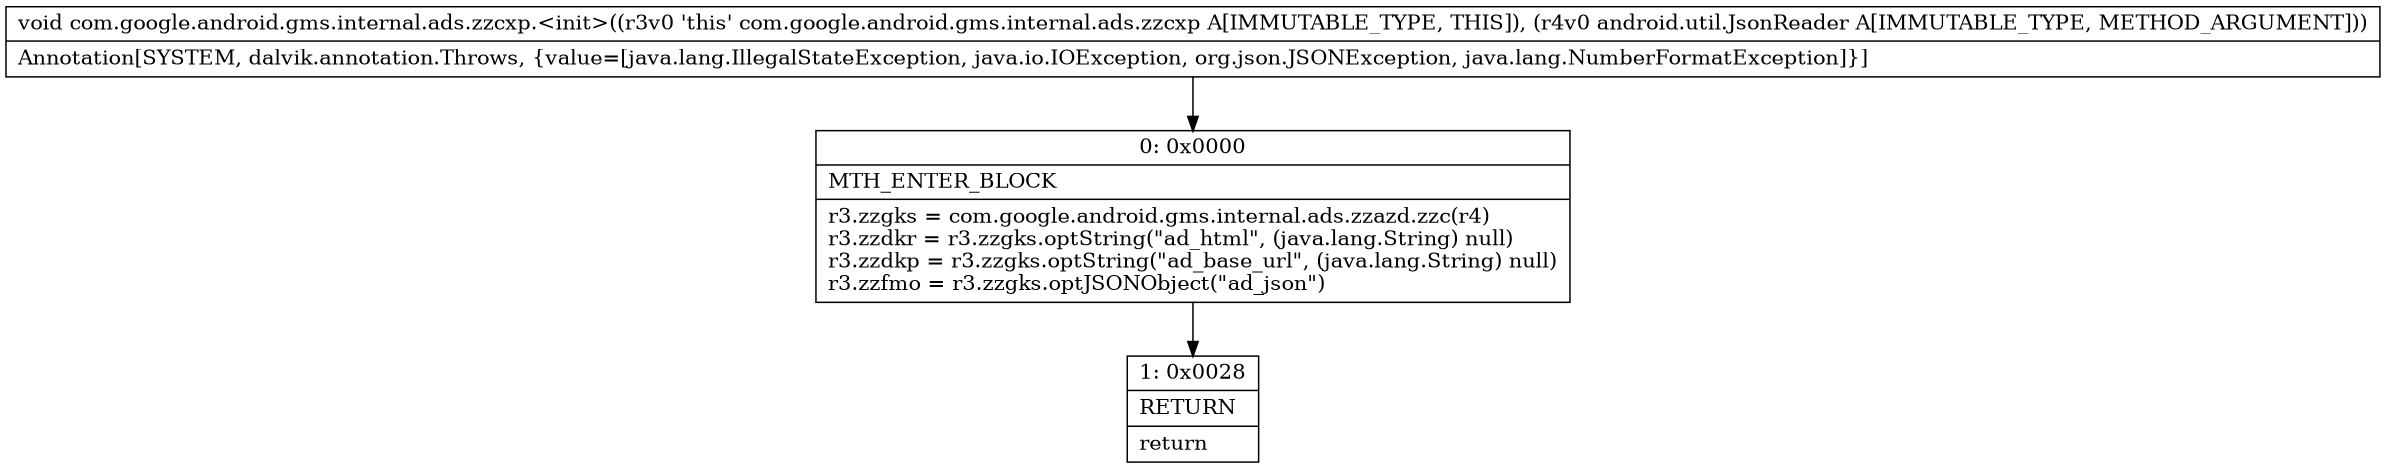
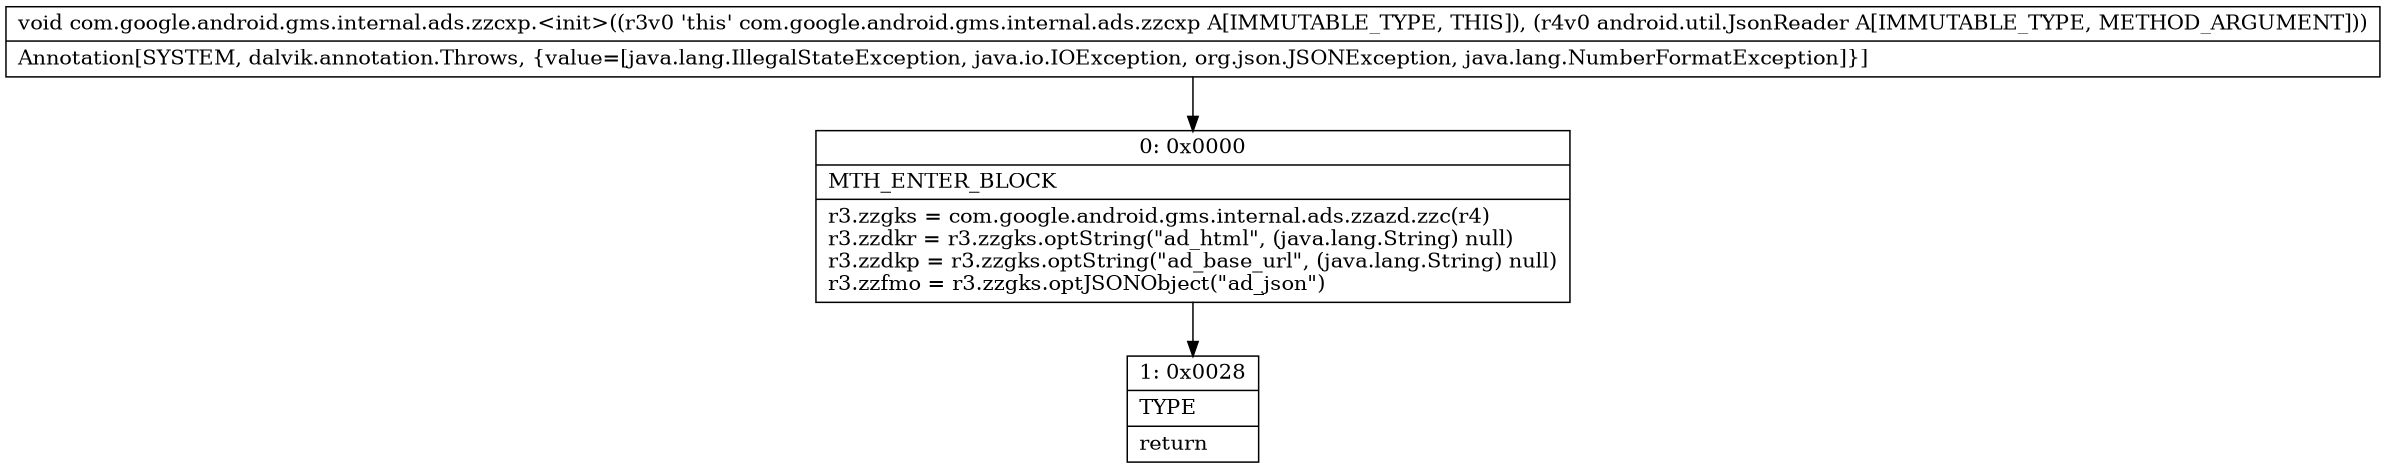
node "1: 0x0028": text "RETURN" -> "TYPE"
